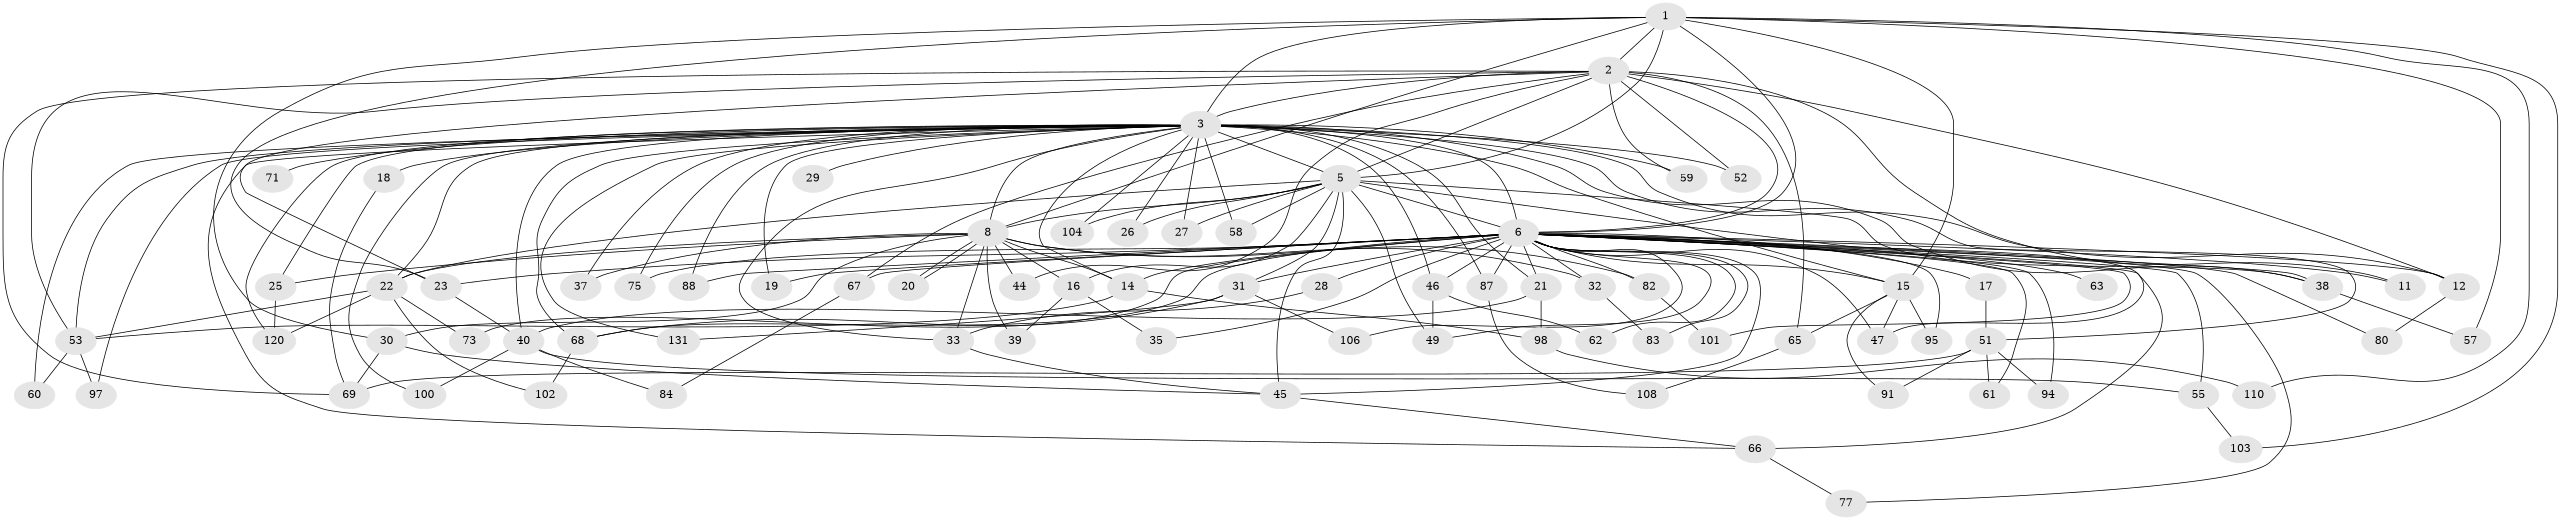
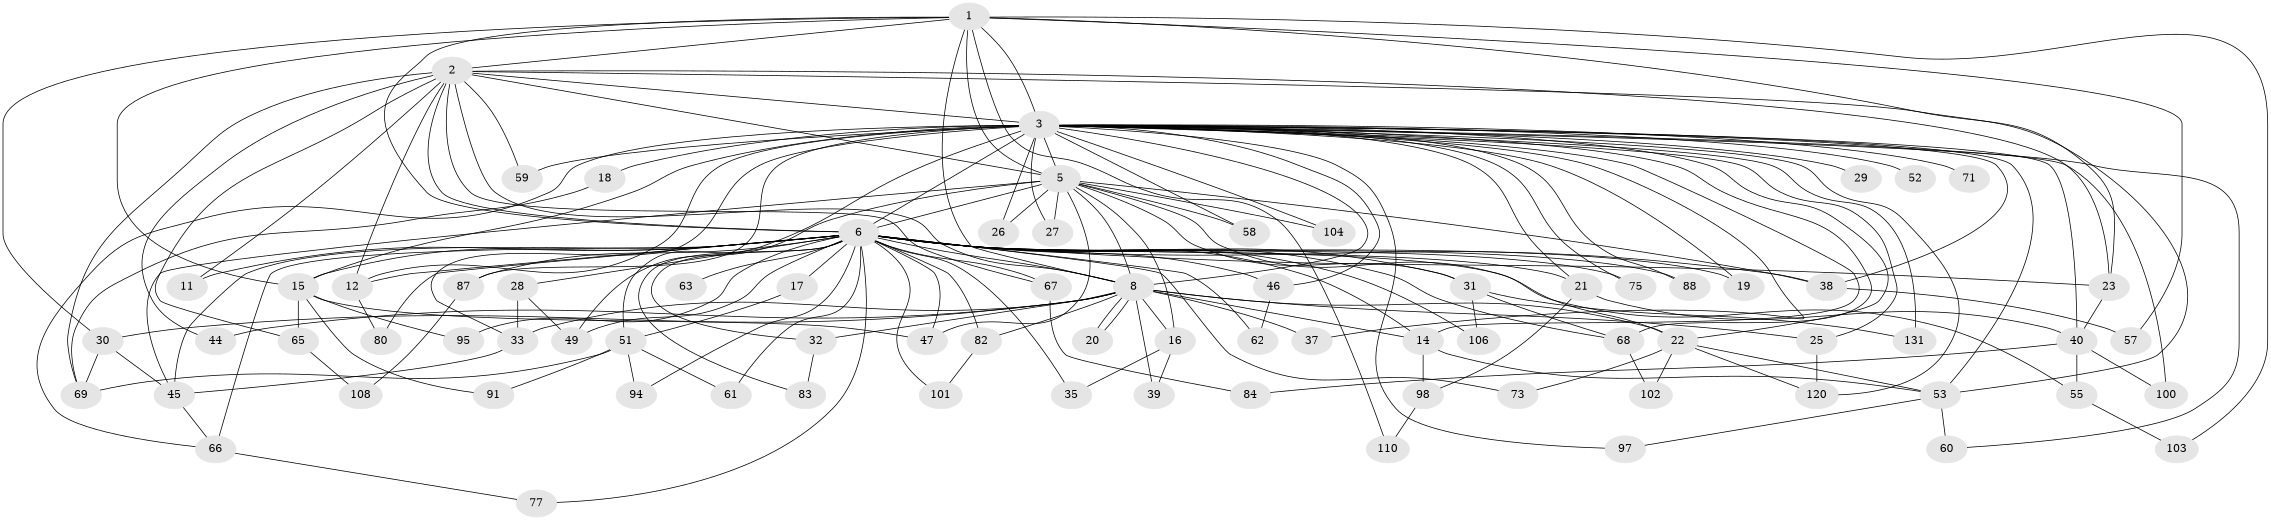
edge "2" -- "52": now "2" -- "8"
edge "6" -- "8": added
edge "46" -- "49": now "28" -- "49"
